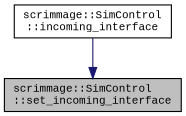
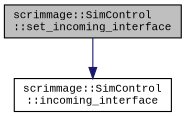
edge "scrimmage::SimControl ::incoming_interface" -> "scrimmage::SimControl ::set_incoming_interface": reversed
